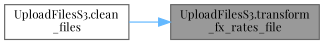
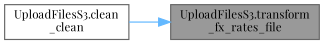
node "UploadFilesS3.clean _files": label "UploadFilesS3.clean _files" -> "UploadFilesS3.clean _clean"
